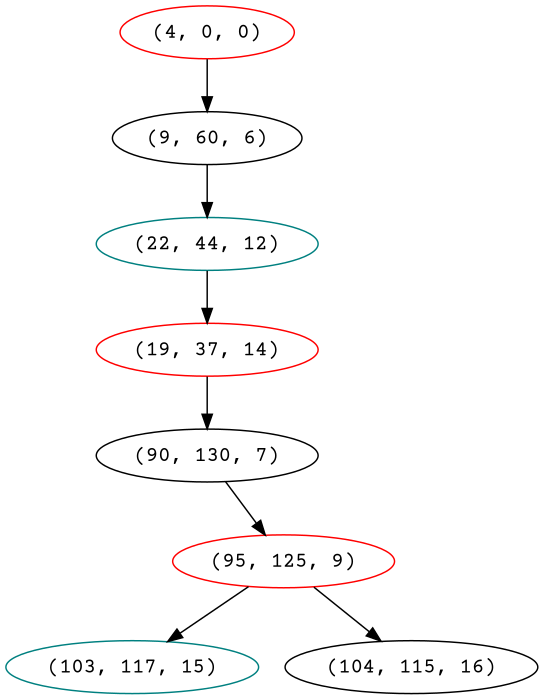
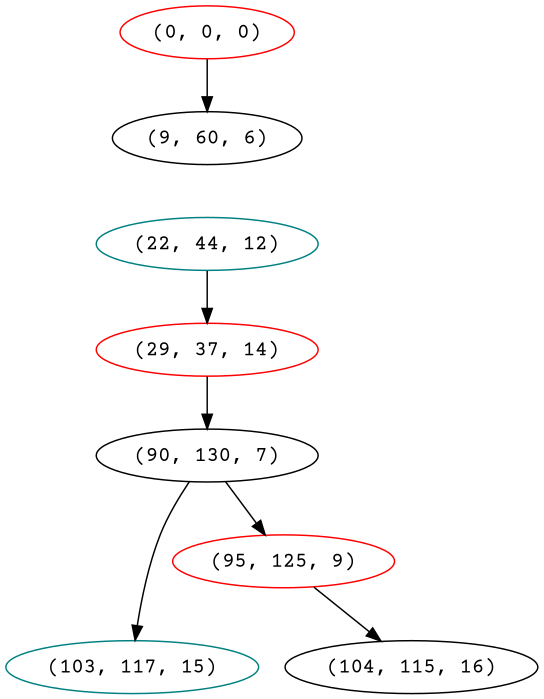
node "(4, 0, 0)": label "(4, 0, 0)" -> "(0, 0, 0)"
edge "(9, 60, 6)" -> "(22, 44, 12)": removed
node "(19, 37, 14)": label "(19, 37, 14)" -> "(29, 37, 14)"
edge "(95, 125, 9)" -> "(103, 117, 15)": now "(90, 130, 7)" -> "(103, 117, 15)"
